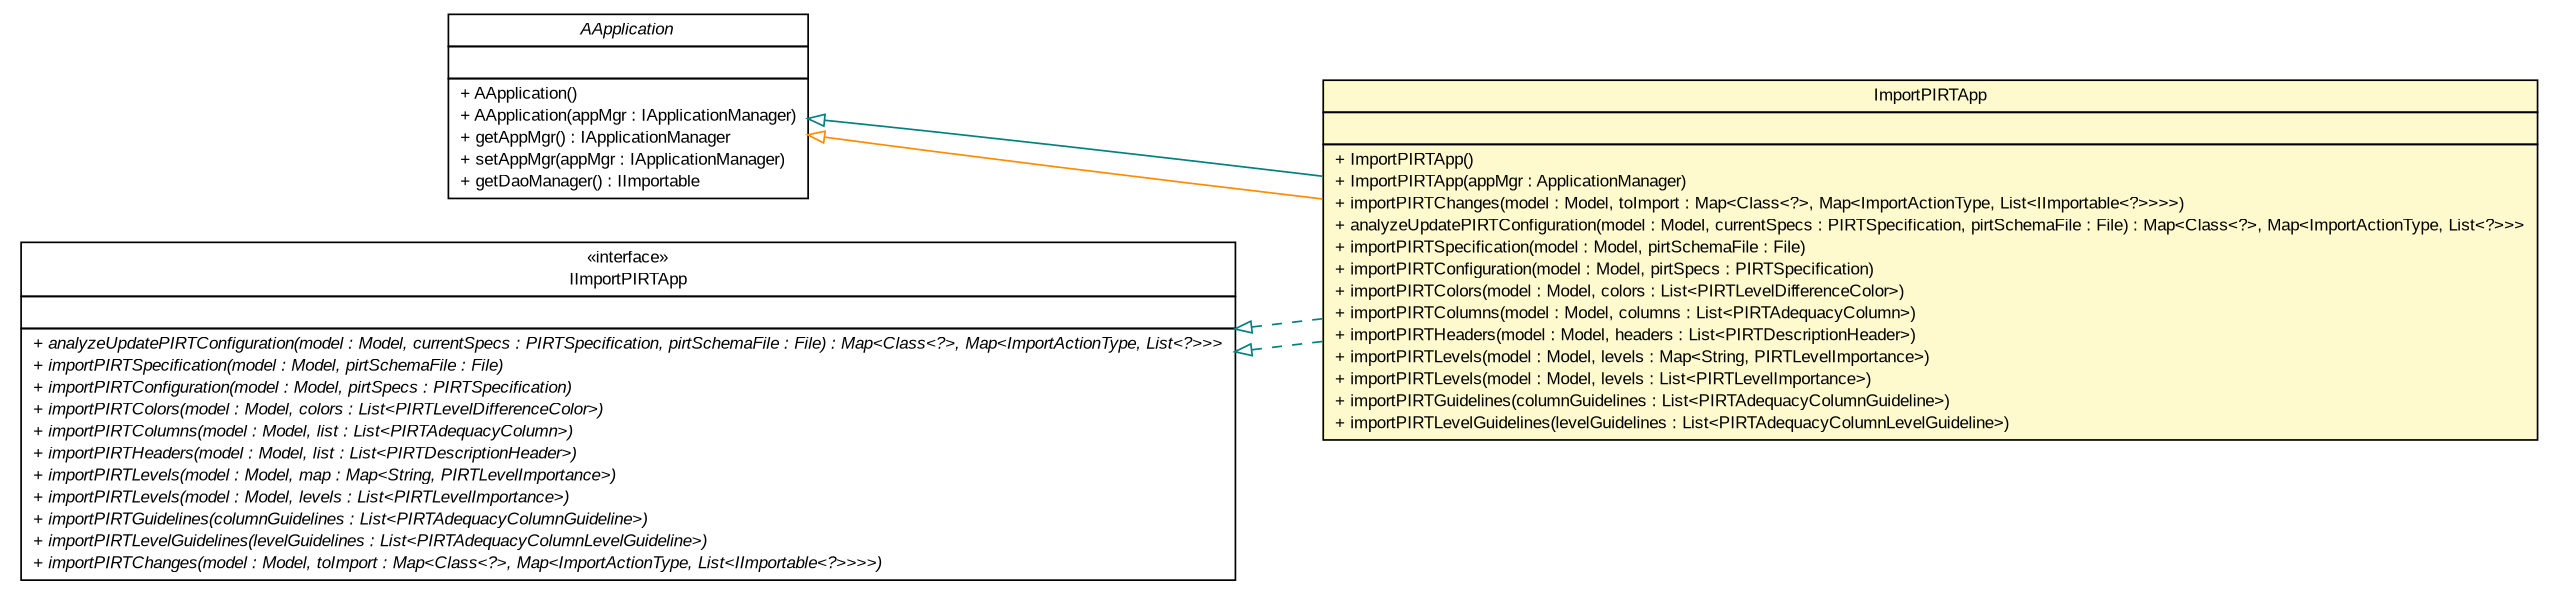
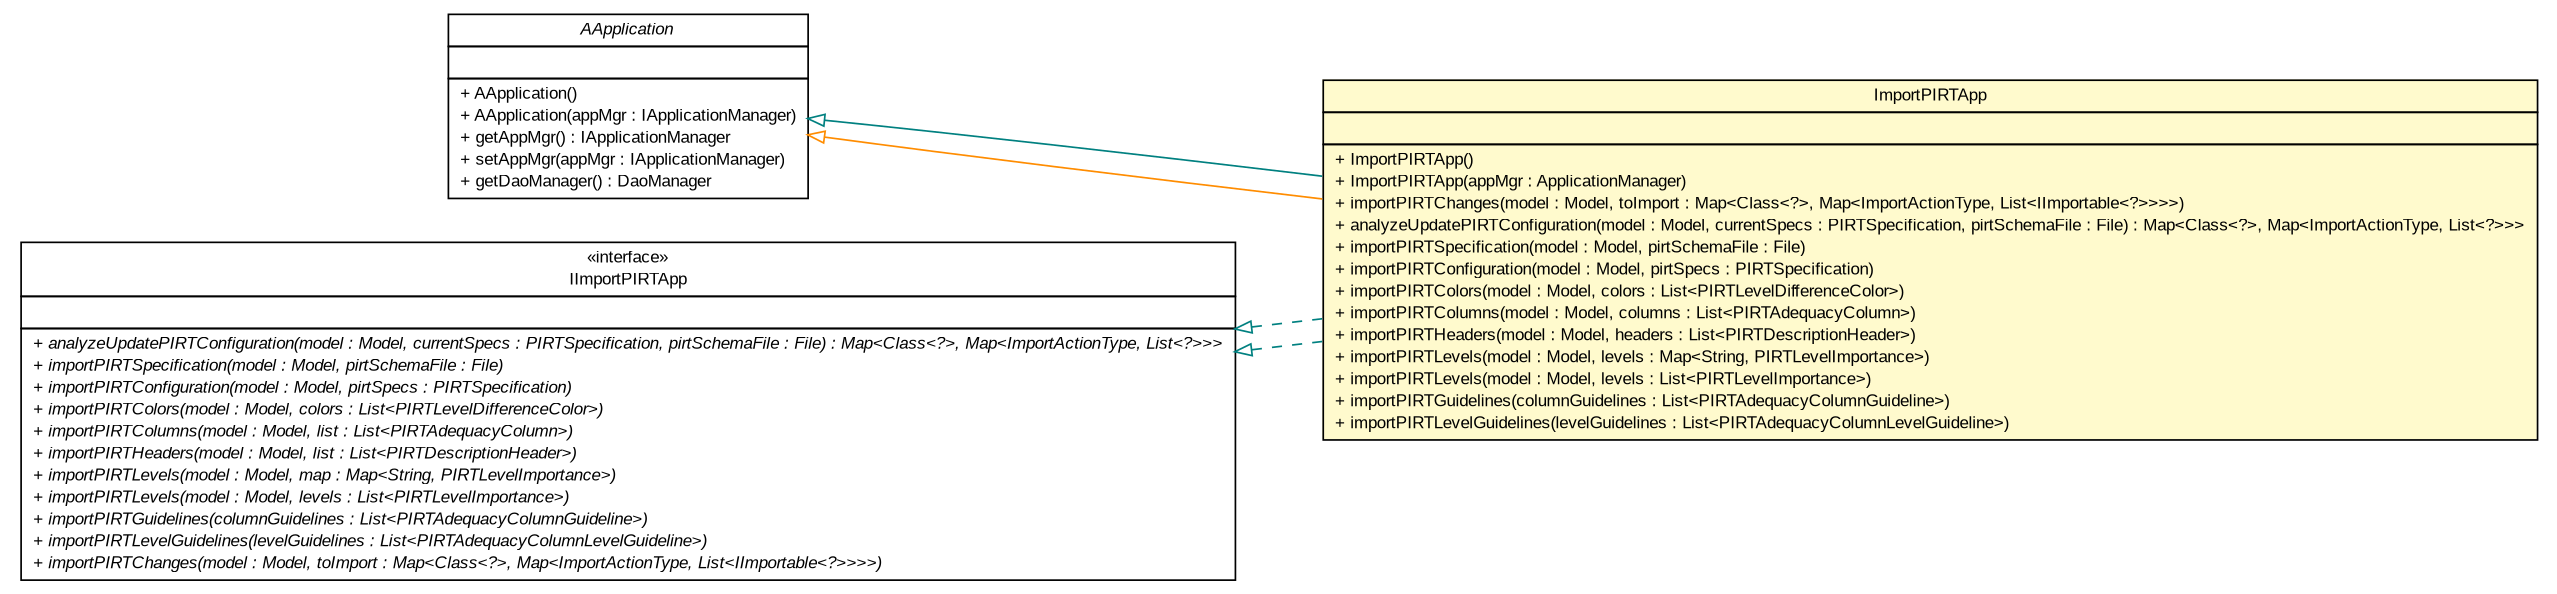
node "AApplication": text "+ getDaoManager() : IImportable" -> "+ getDaoManager() : DaoManager"
